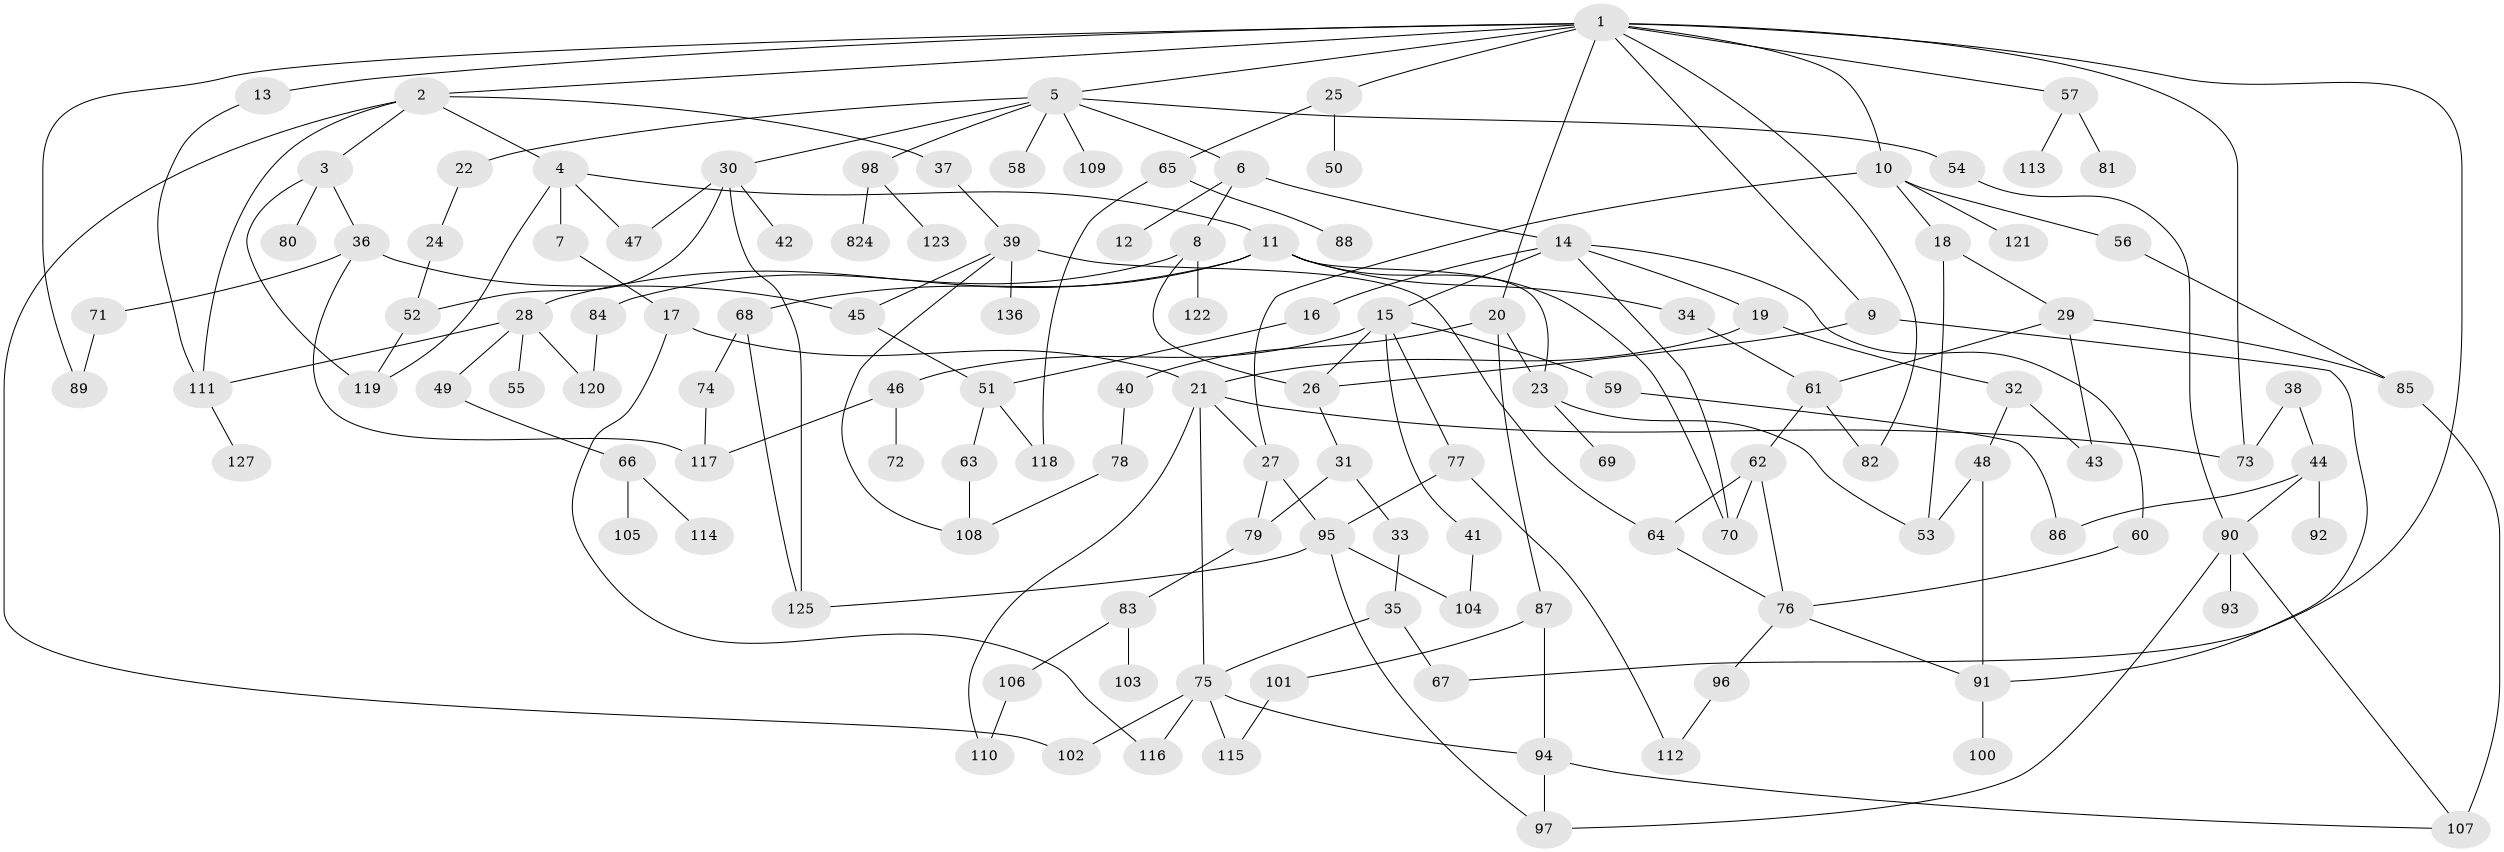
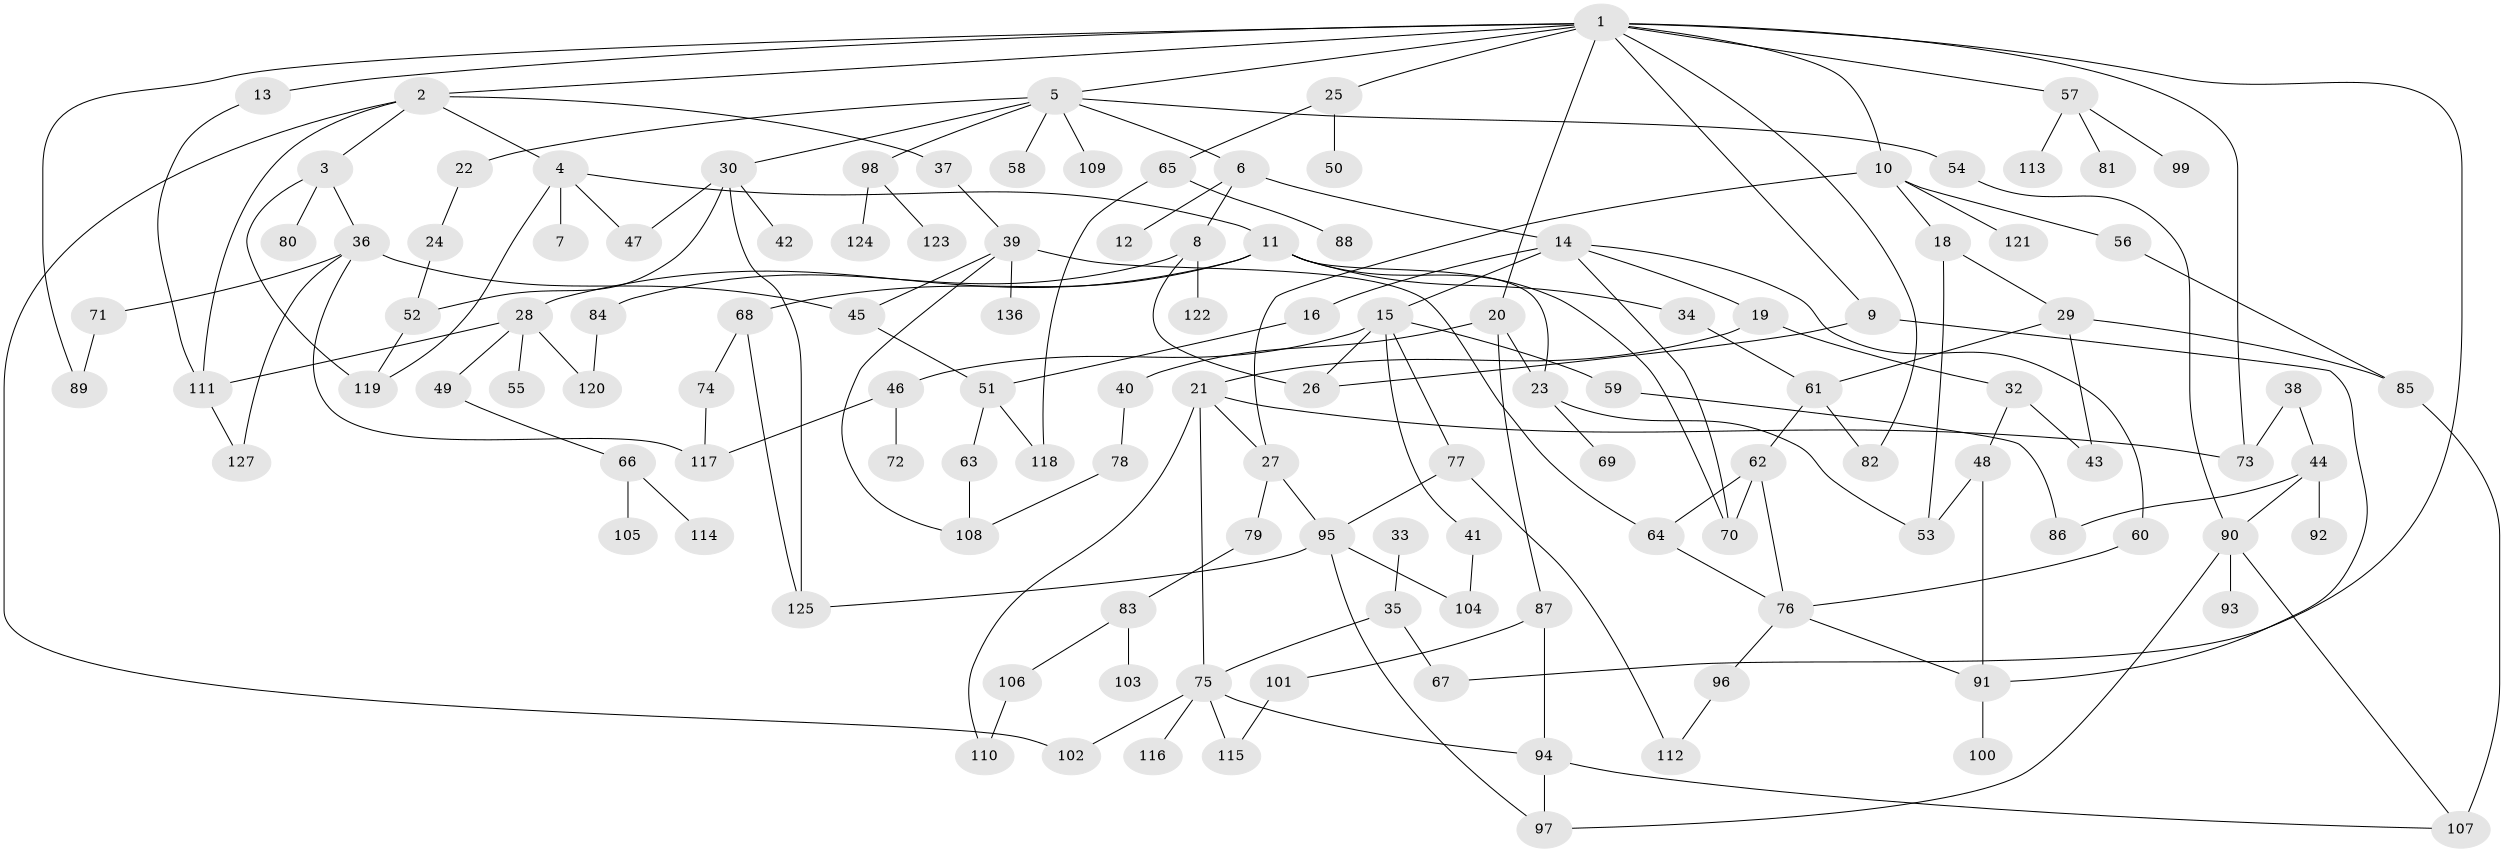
node "99": added
node "824": label "824" -> "124"
node "17": removed
edge "36" -- "127": added
node "31": removed
